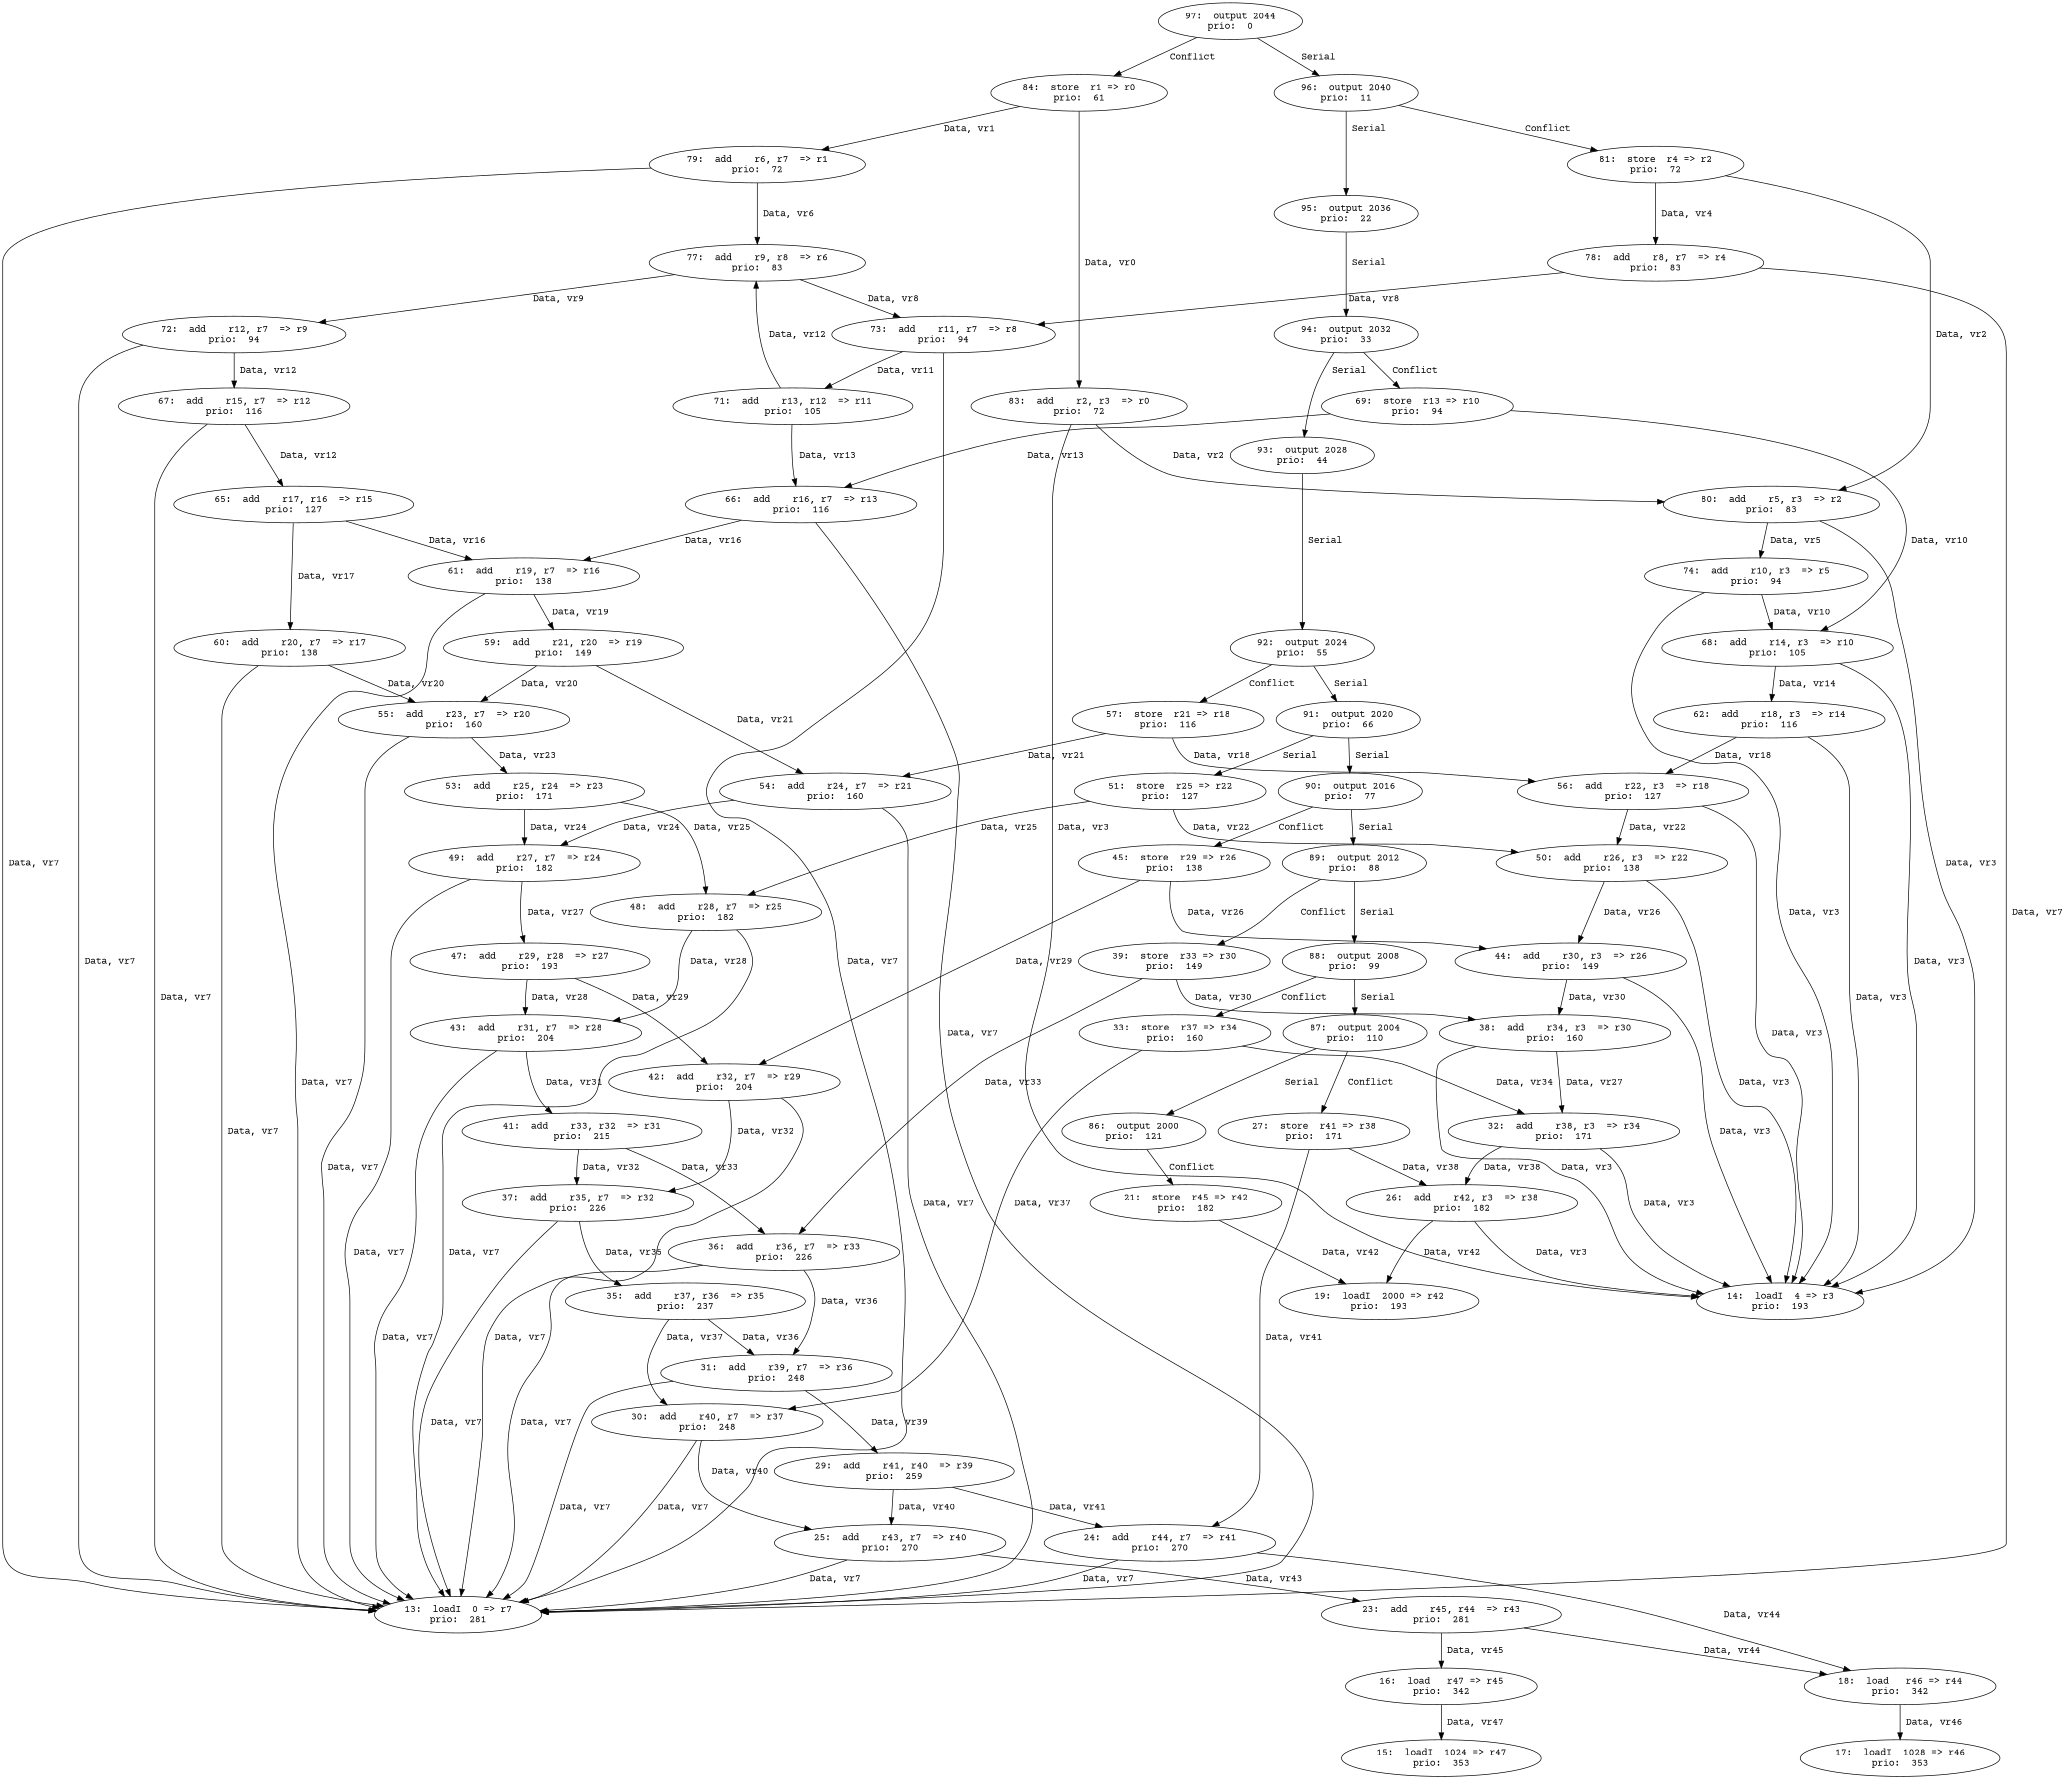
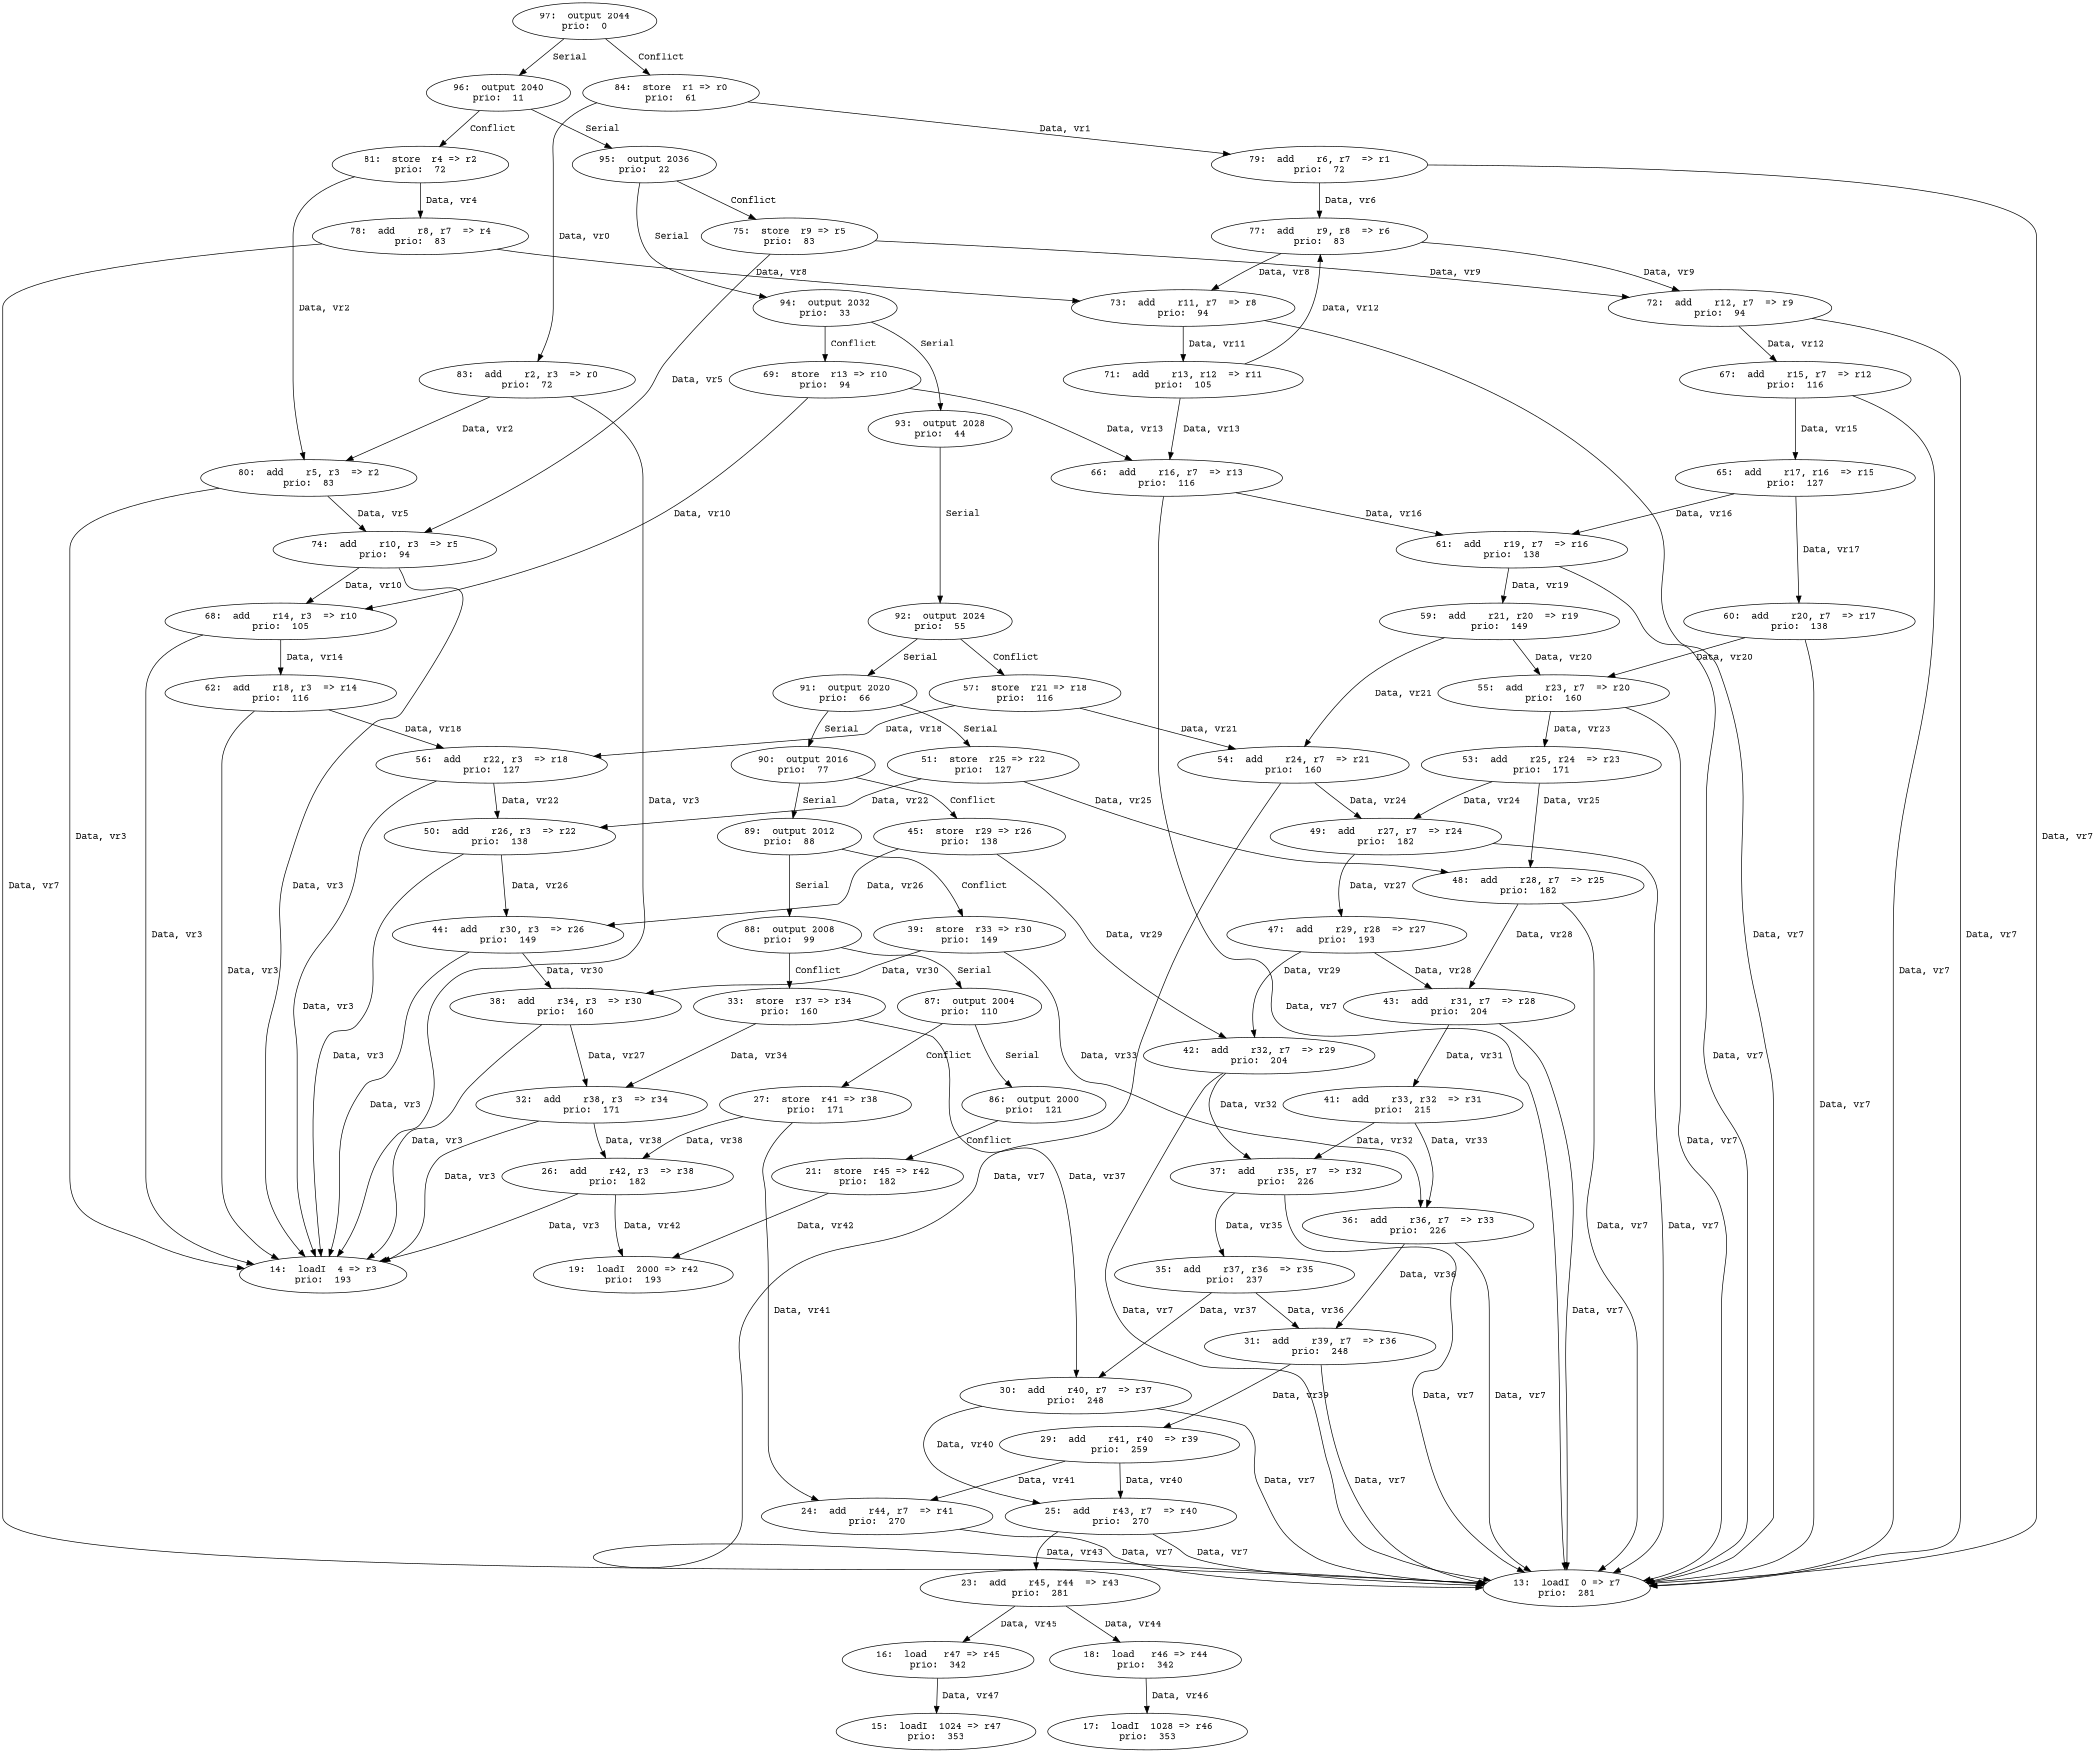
node "75:  store  r9 => r5 prio:  83": added
edge "67:  add    r15, r7  => r12 prio:  116" -> "65:  add    r17, r16  => r15 prio:  127": label " Data, vr12" -> " Data, vr15"
edge "24:  add    r44, r7  => r41 prio:  270" -> "18:  load   r46 => r44 prio:  342": removed, label "Data, vr44"
